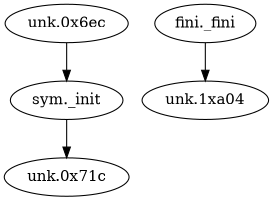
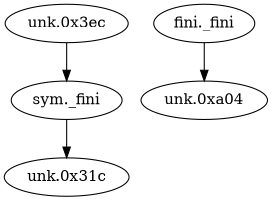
node "unk.0x6ec": label "unk.0x6ec" -> "unk.0x3ec"
node "sym._init": label "sym._init" -> "sym._fini"
node "unk.1xa04": label "unk.1xa04" -> "unk.0xa04"
node "unk.0x71c": label "unk.0x71c" -> "unk.0x31c"
